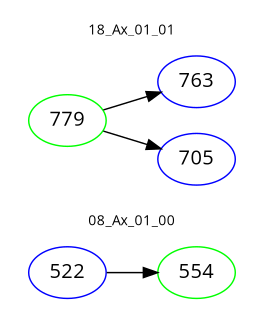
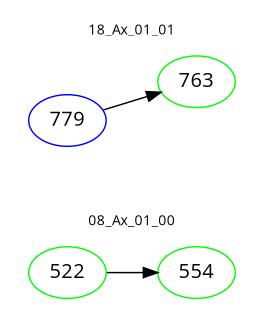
node "763": color blue -> green
node "779": color green -> blue
node "705": removed
node "522": color blue -> green
